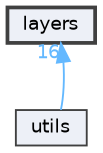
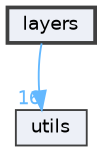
edge "utils" -> "layers": reversed
